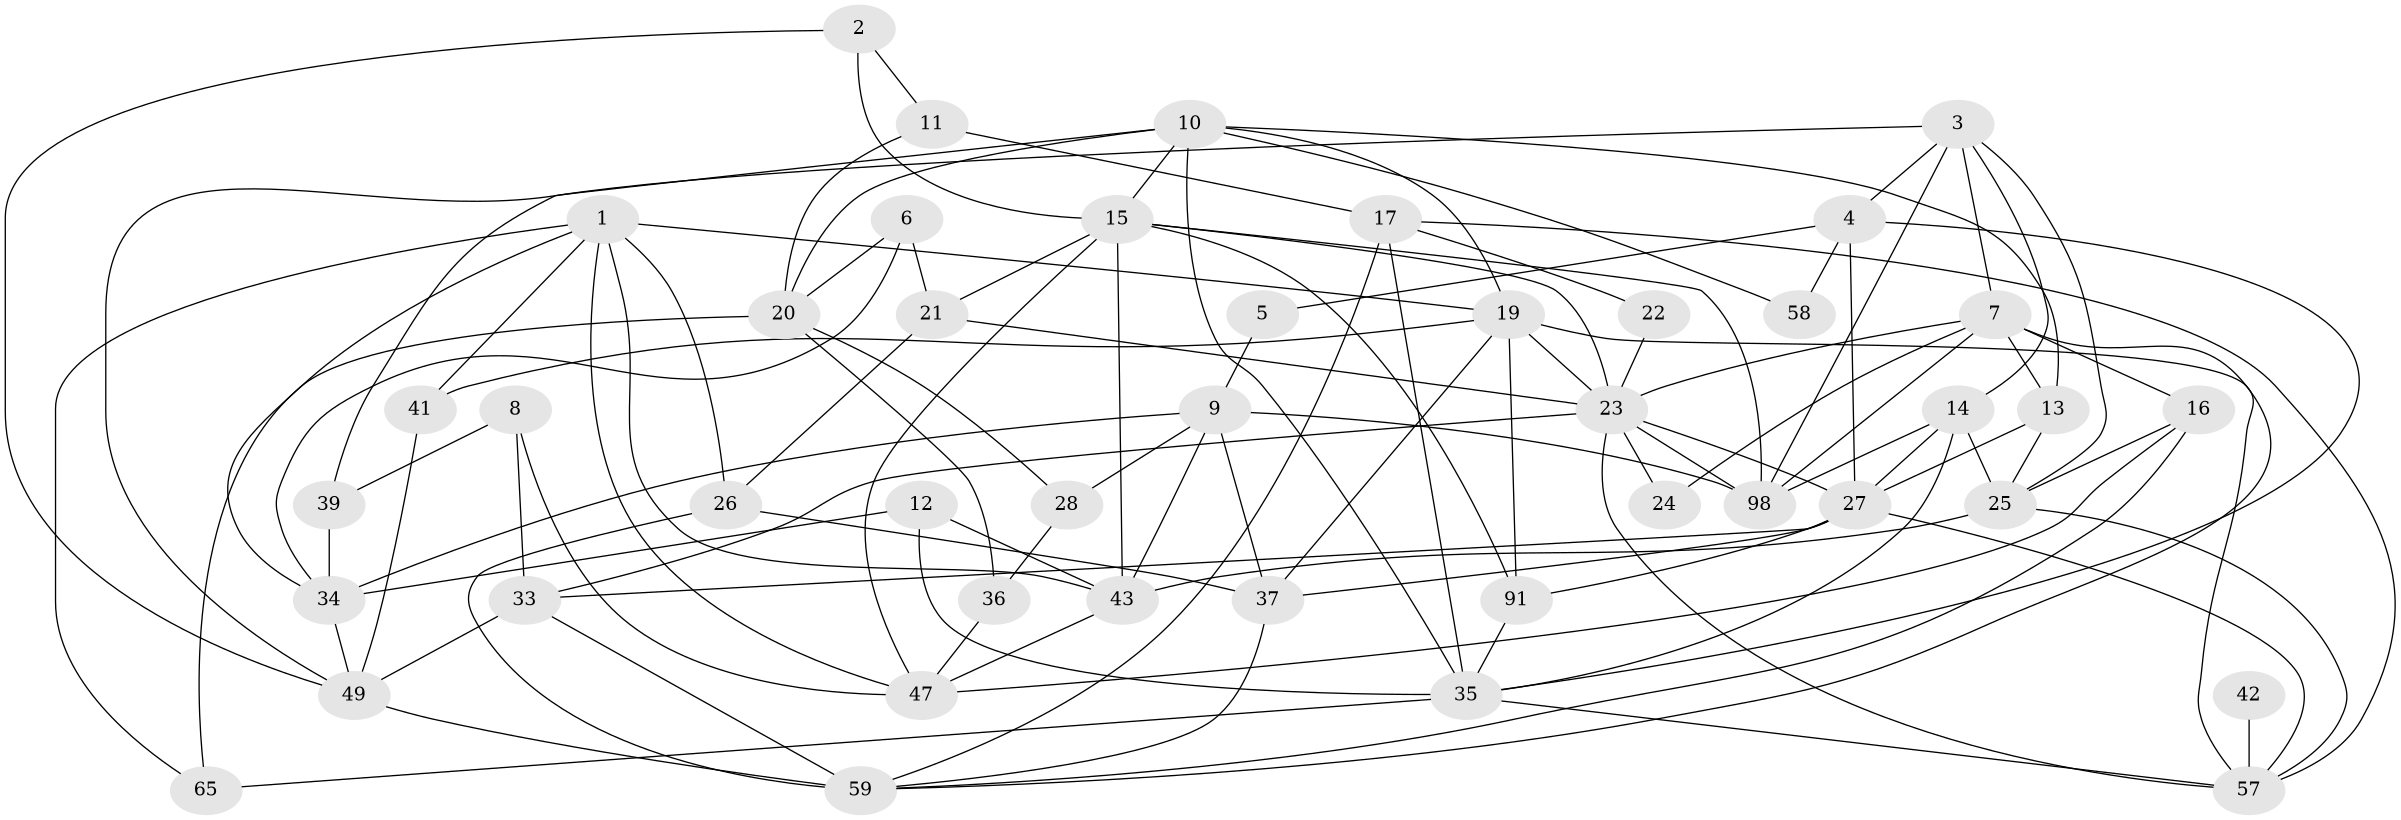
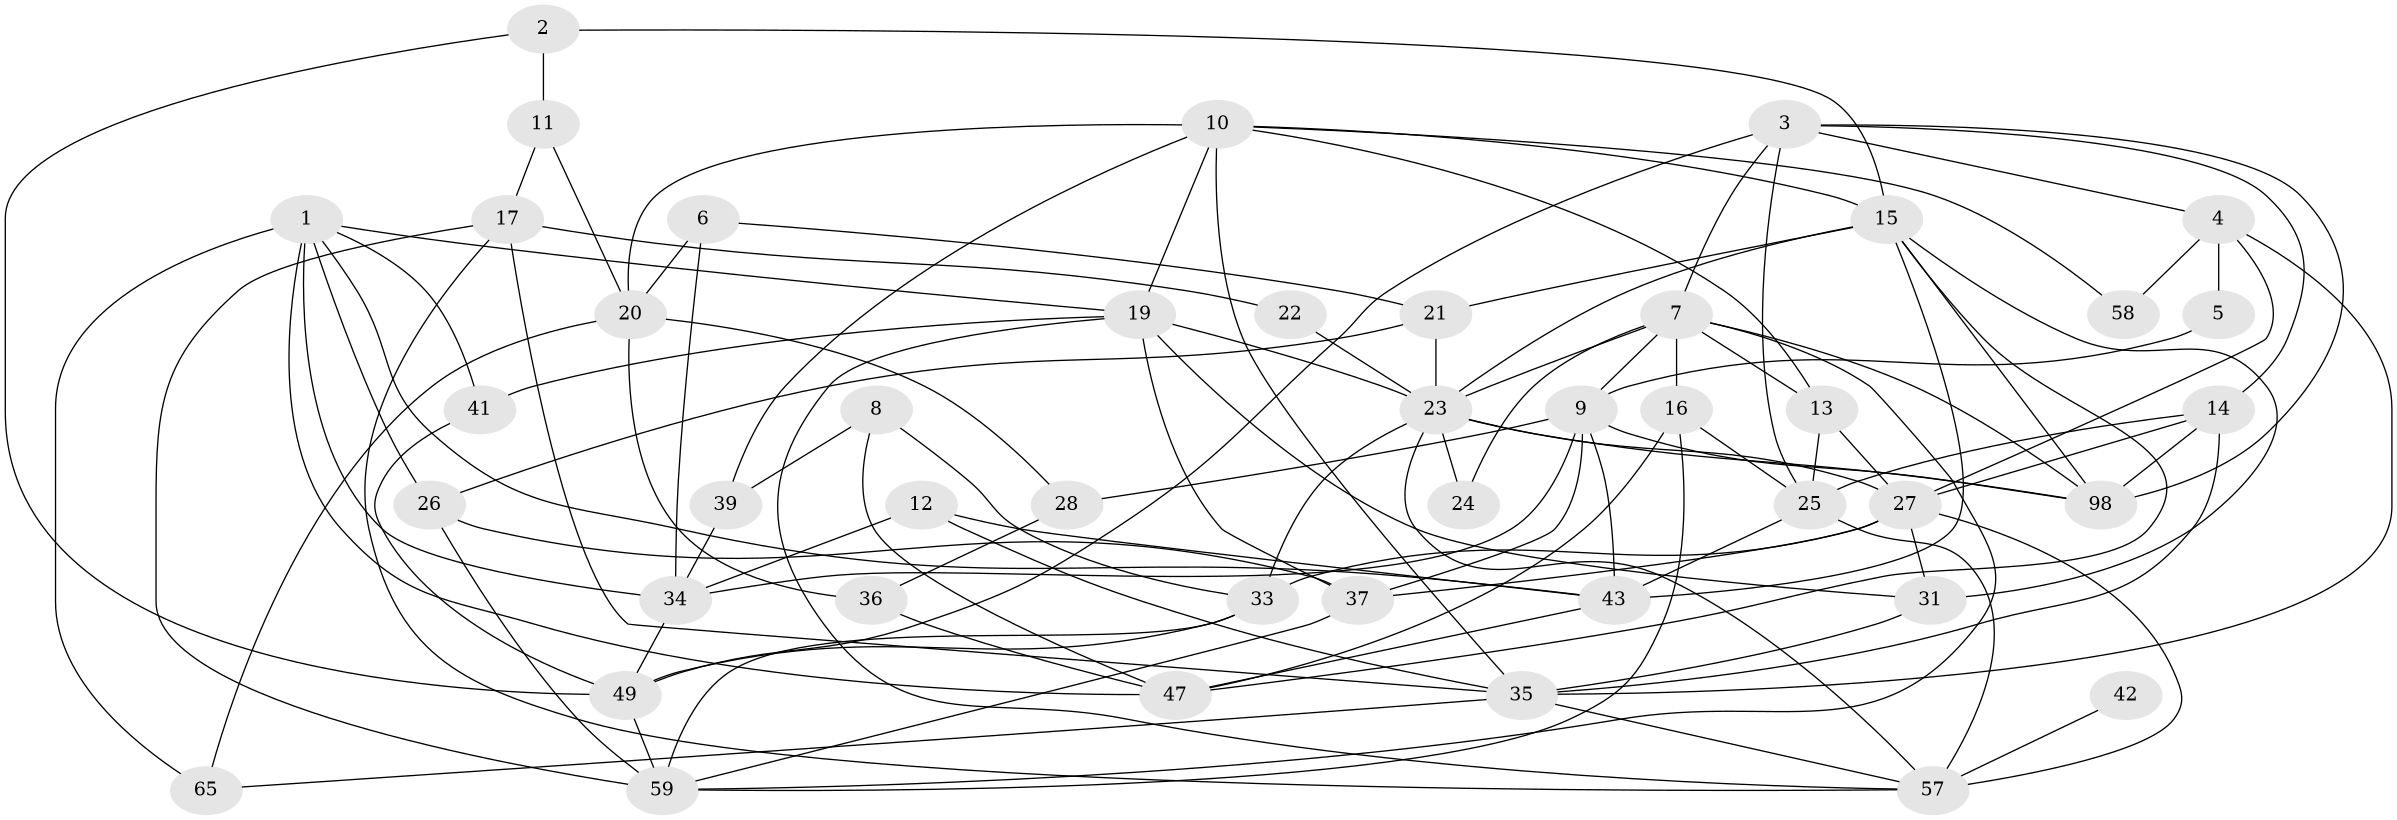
edge "7" -- "9": added
node "91": label "91" -> "31"
